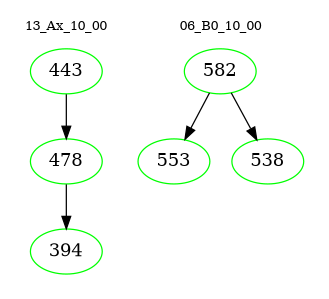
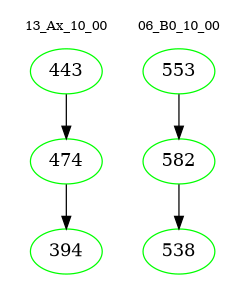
edge "582" -> "553": reversed
node "478": label "478" -> "474"
